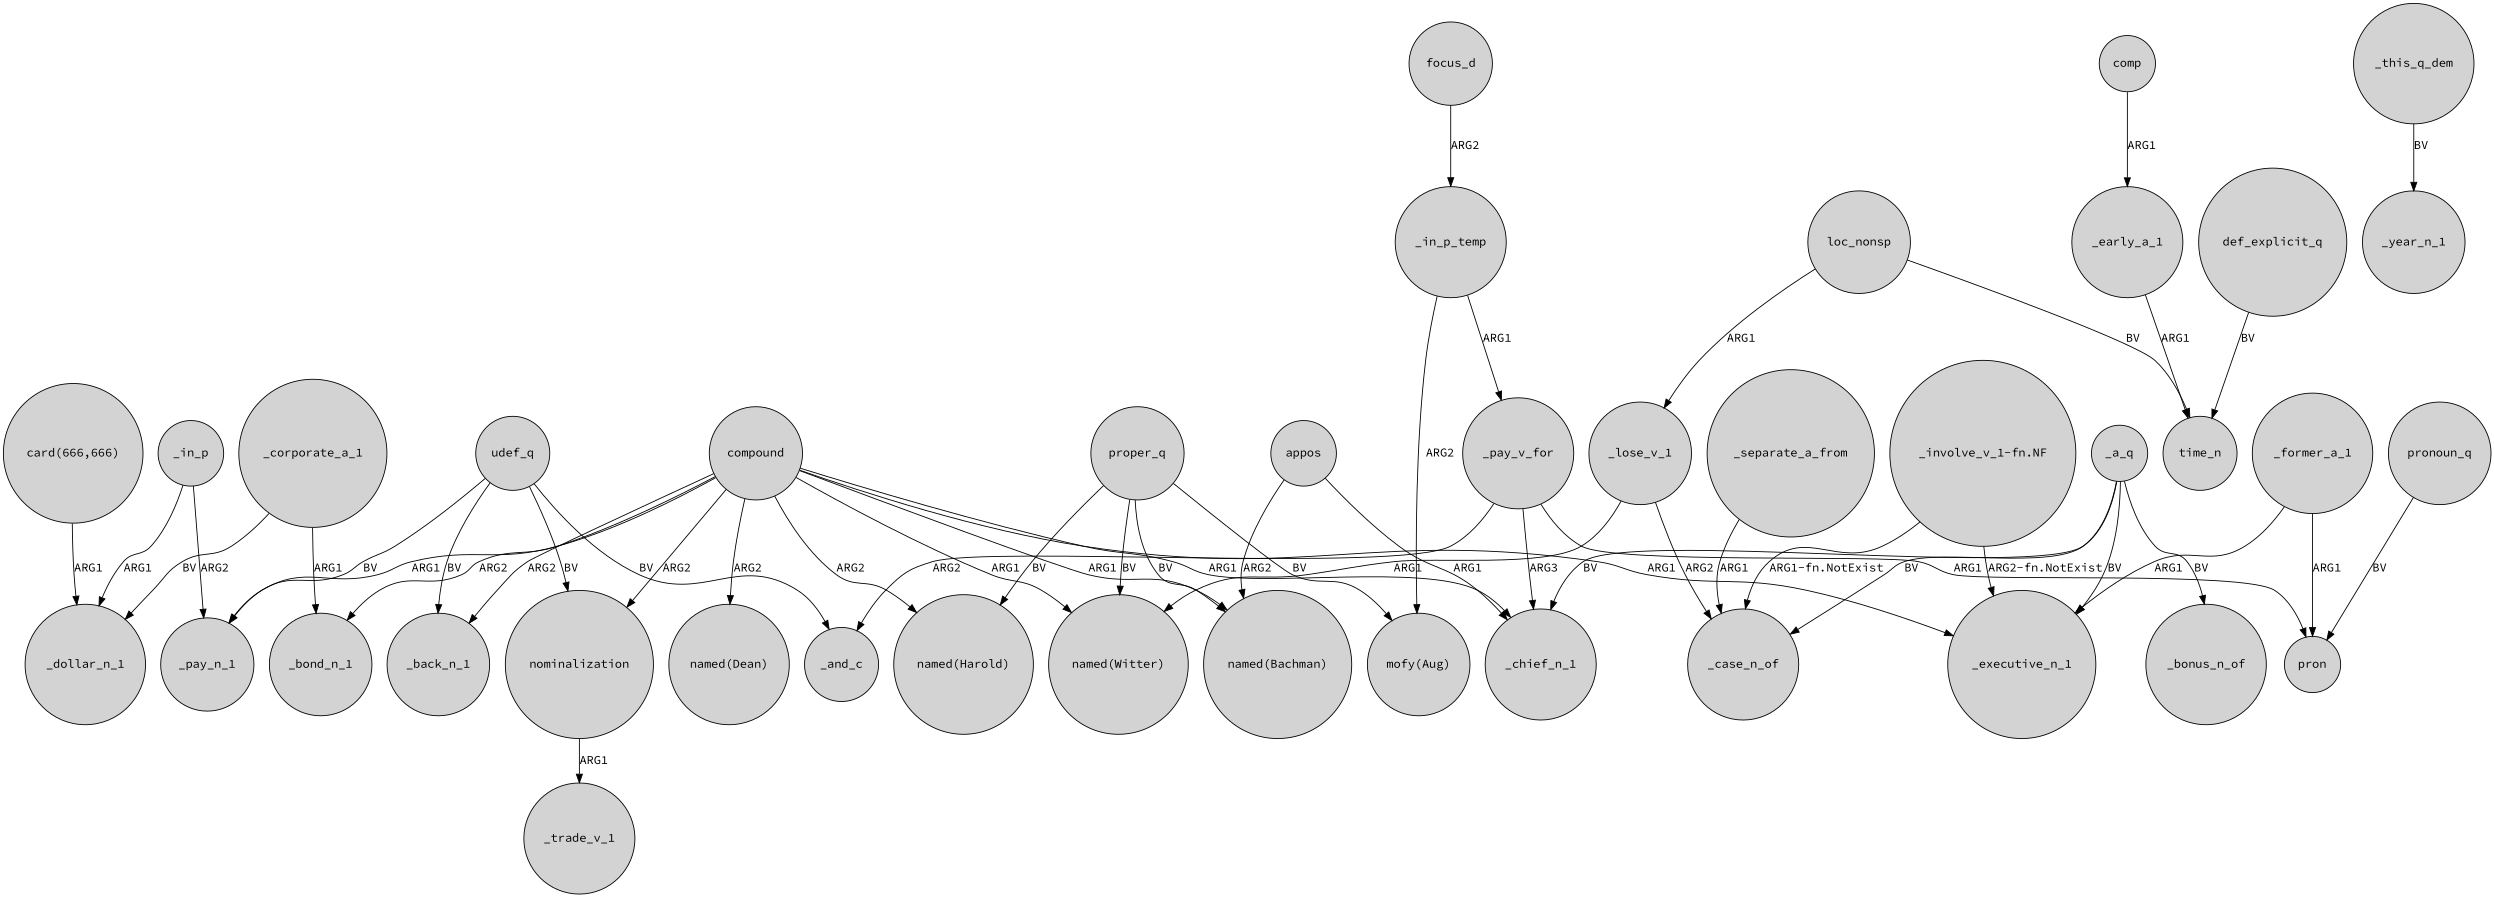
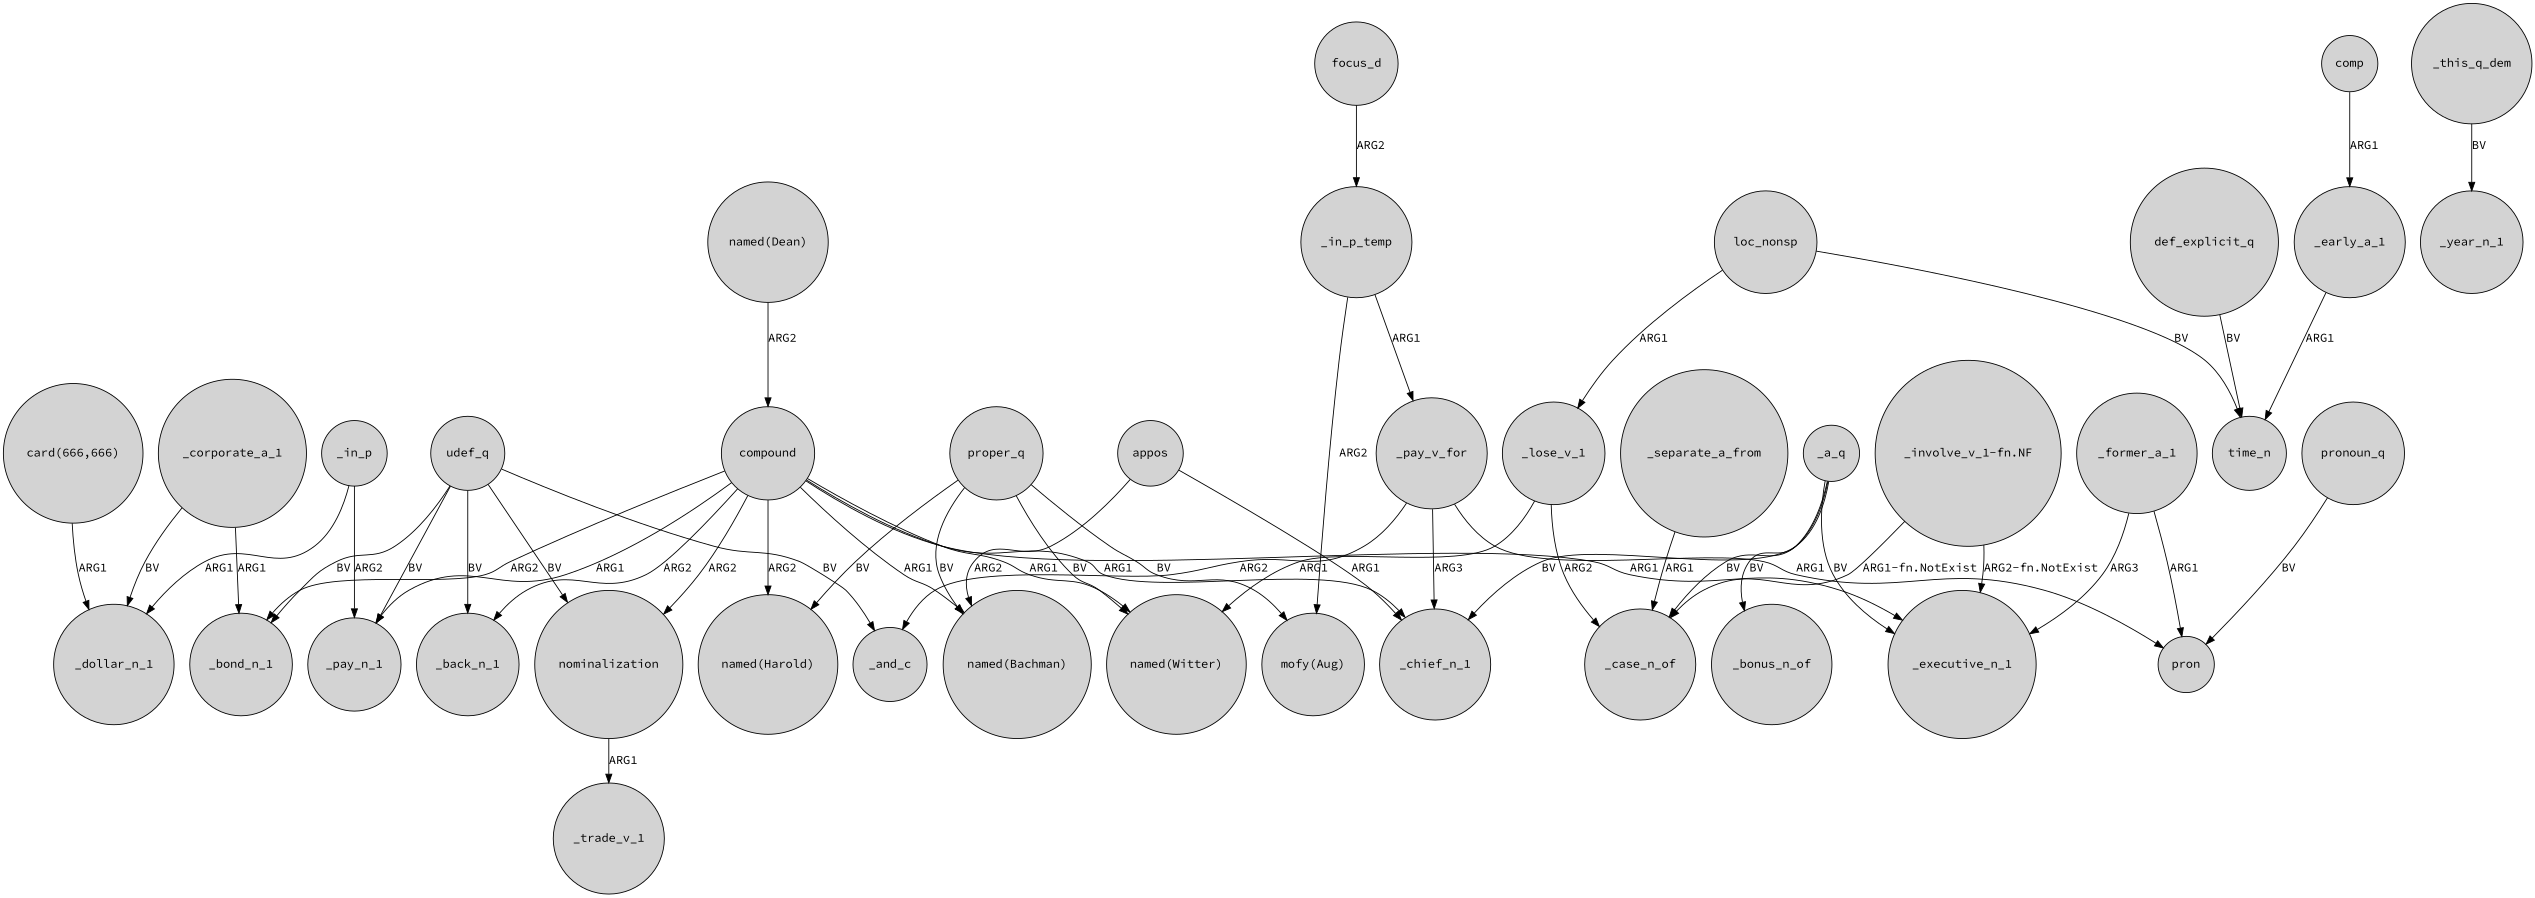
edge "compound" -> "named(Dean)": reversed
edge "udef_q" -> "_bond_n_1": added, label "BV"
edge "_former_a_1" -> "_executive_n_1": label "ARG1" -> "ARG3"
